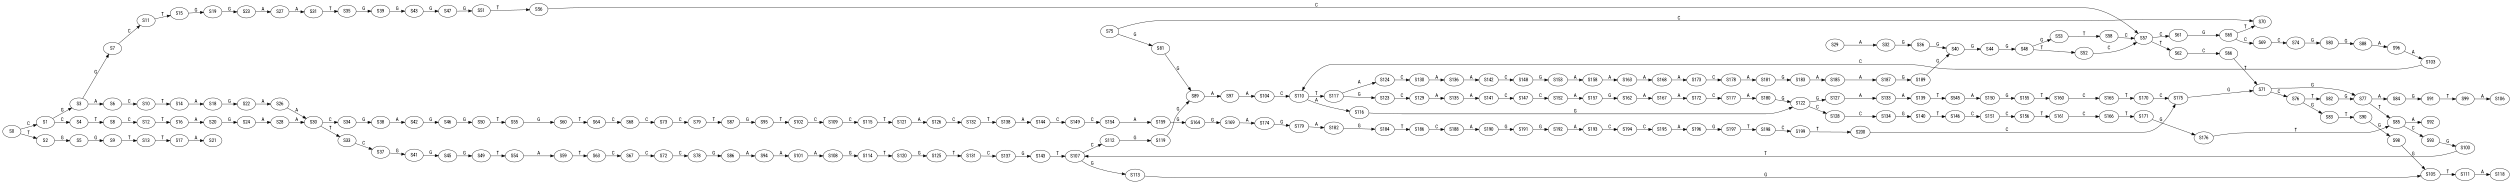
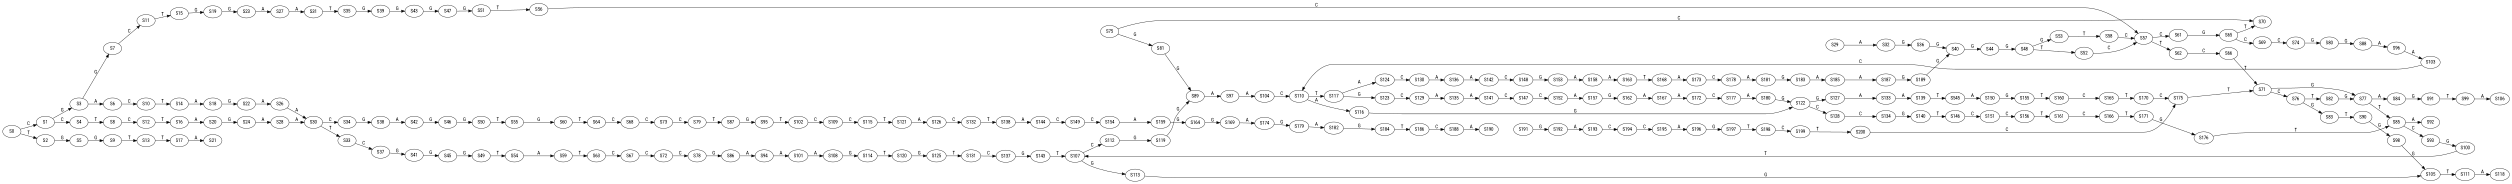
edge "S163" -> "S168": label "A" -> "T"
edge "S175" -> "S71": label "G" -> "T"
edge "S190" -> "S191": removed, label "G"
